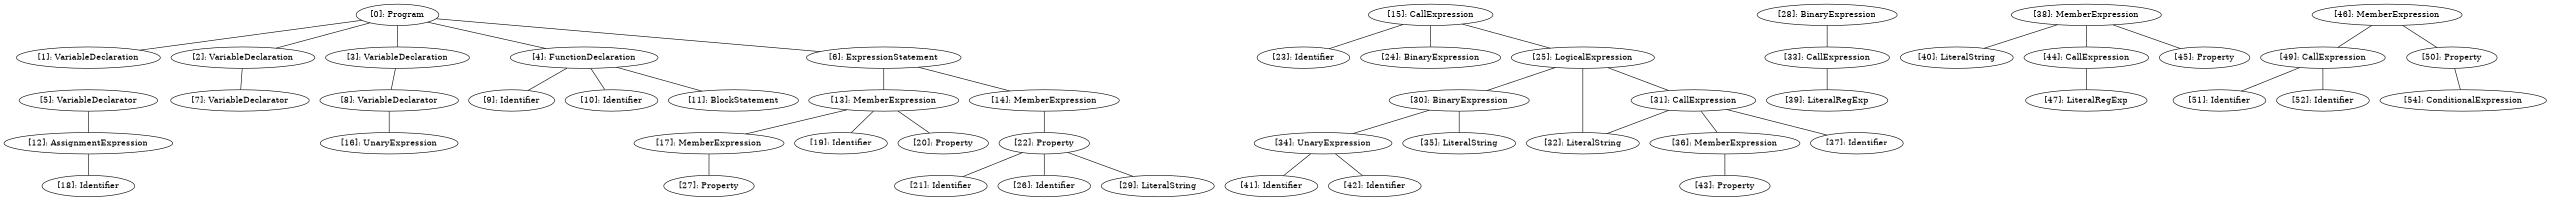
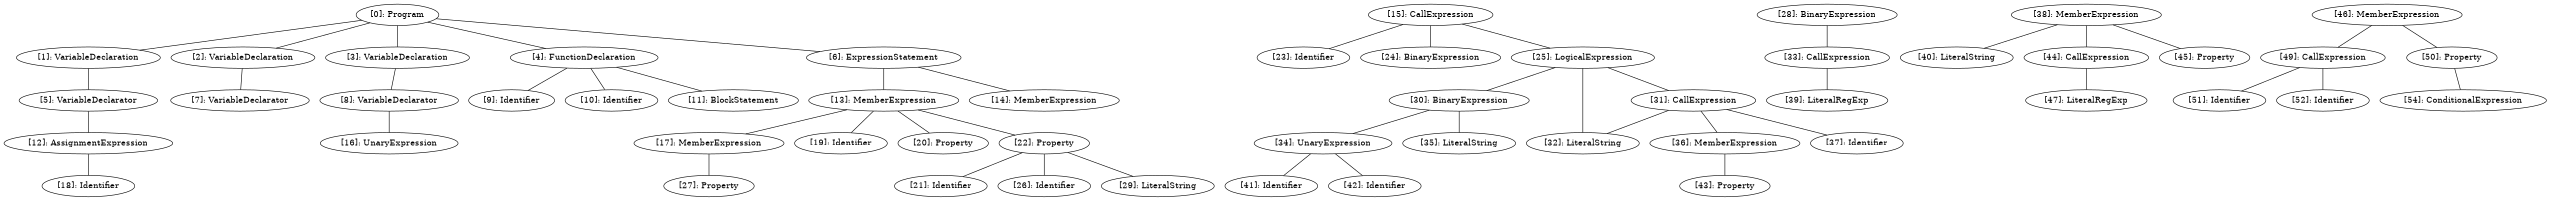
edge "[1]: VariableDeclaration" -- "[5]: VariableDeclarator": added
edge "[14]: MemberExpression" -- "[22]: Property": now "[13]: MemberExpression" -- "[22]: Property"
